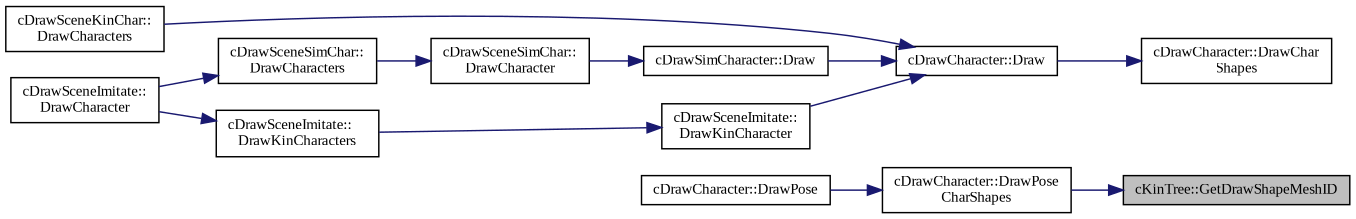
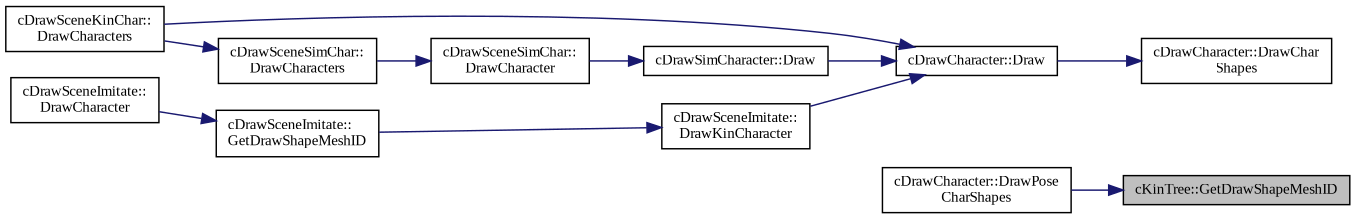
edge "cDrawSceneImitate:: DrawCharacter" -> "cDrawSceneSimChar:: DrawCharacters": now "cDrawSceneKinChar:: DrawCharacters" -> "cDrawSceneSimChar:: DrawCharacters"
node "cDrawSceneImitate:: DrawKinCharacters": label "cDrawSceneImitate:: DrawKinCharacters" -> "cDrawSceneImitate:: GetDrawShapeMeshID"
node "cDrawCharacter::DrawPose": removed
